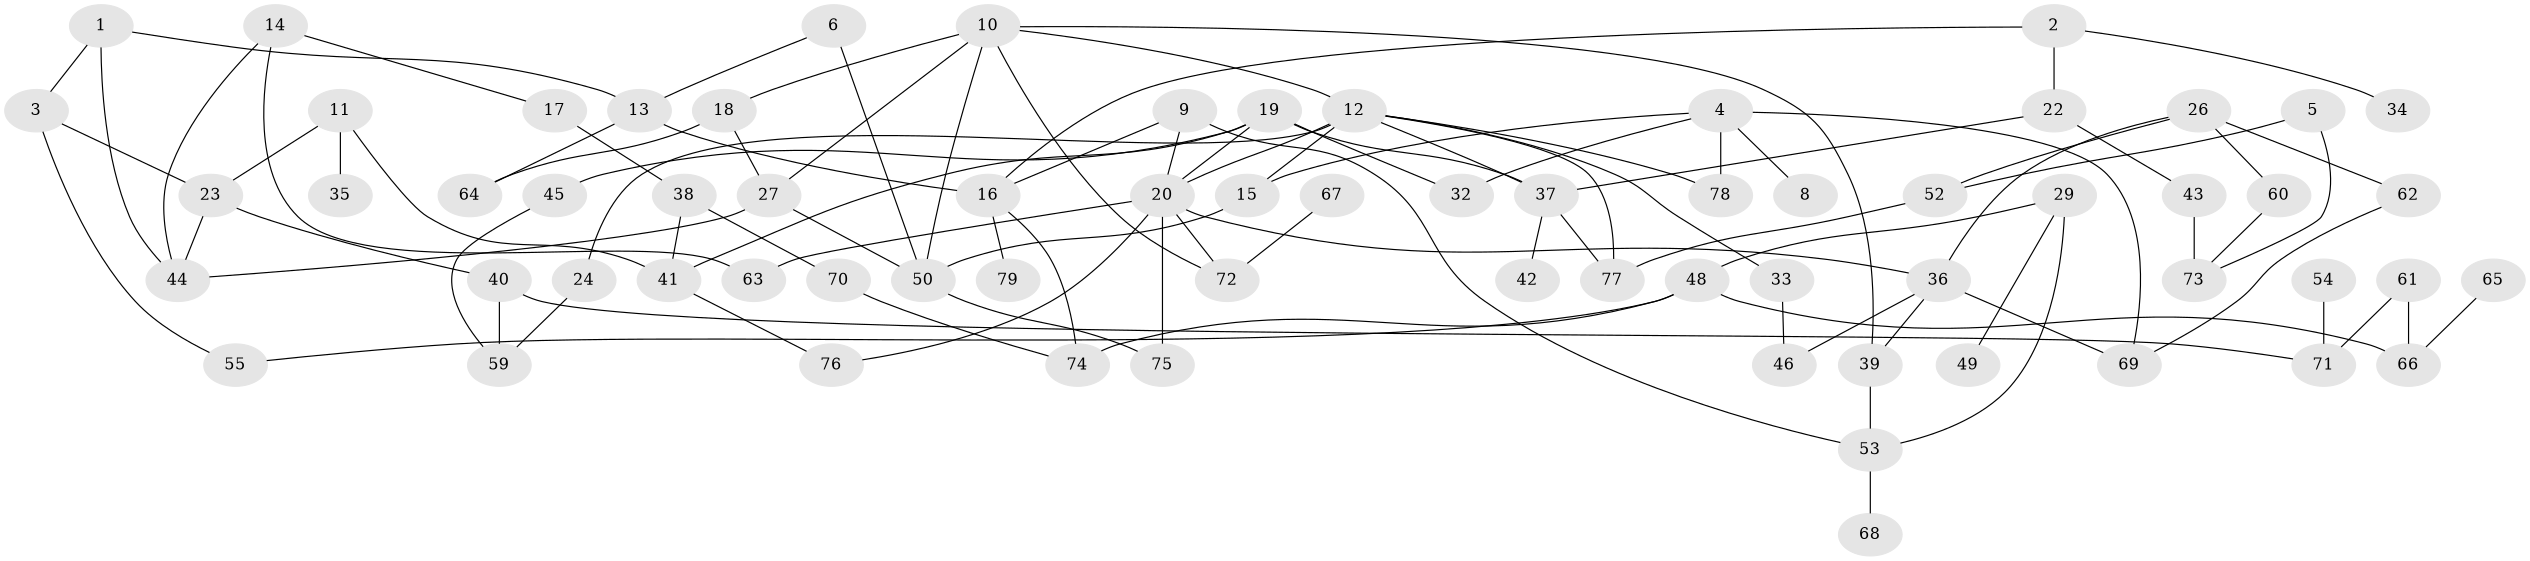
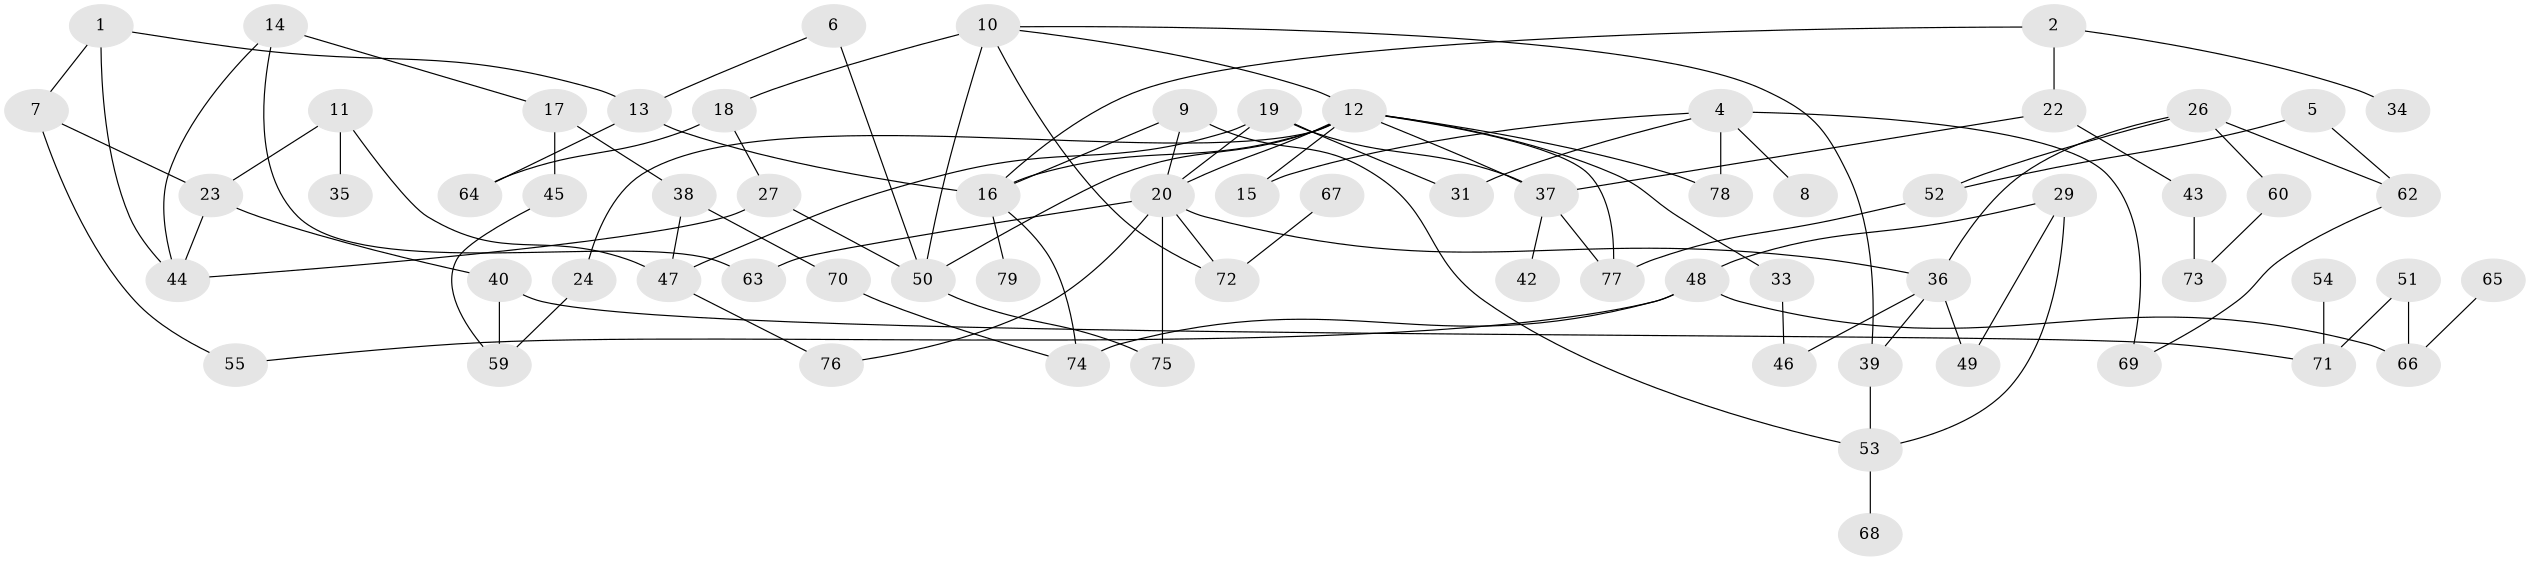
node "3": label "3" -> "7"
edge "10" -- "27": removed
edge "19" -- "45": now "17" -- "45"
edge "12" -- "16": added
node "32": label "32" -> "31"
edge "5" -- "73": now "5" -- "62"
edge "15" -- "50": now "12" -- "50"
node "41": label "41" -> "47"
node "61": label "61" -> "51"
edge "36" -- "69": now "36" -- "49"
